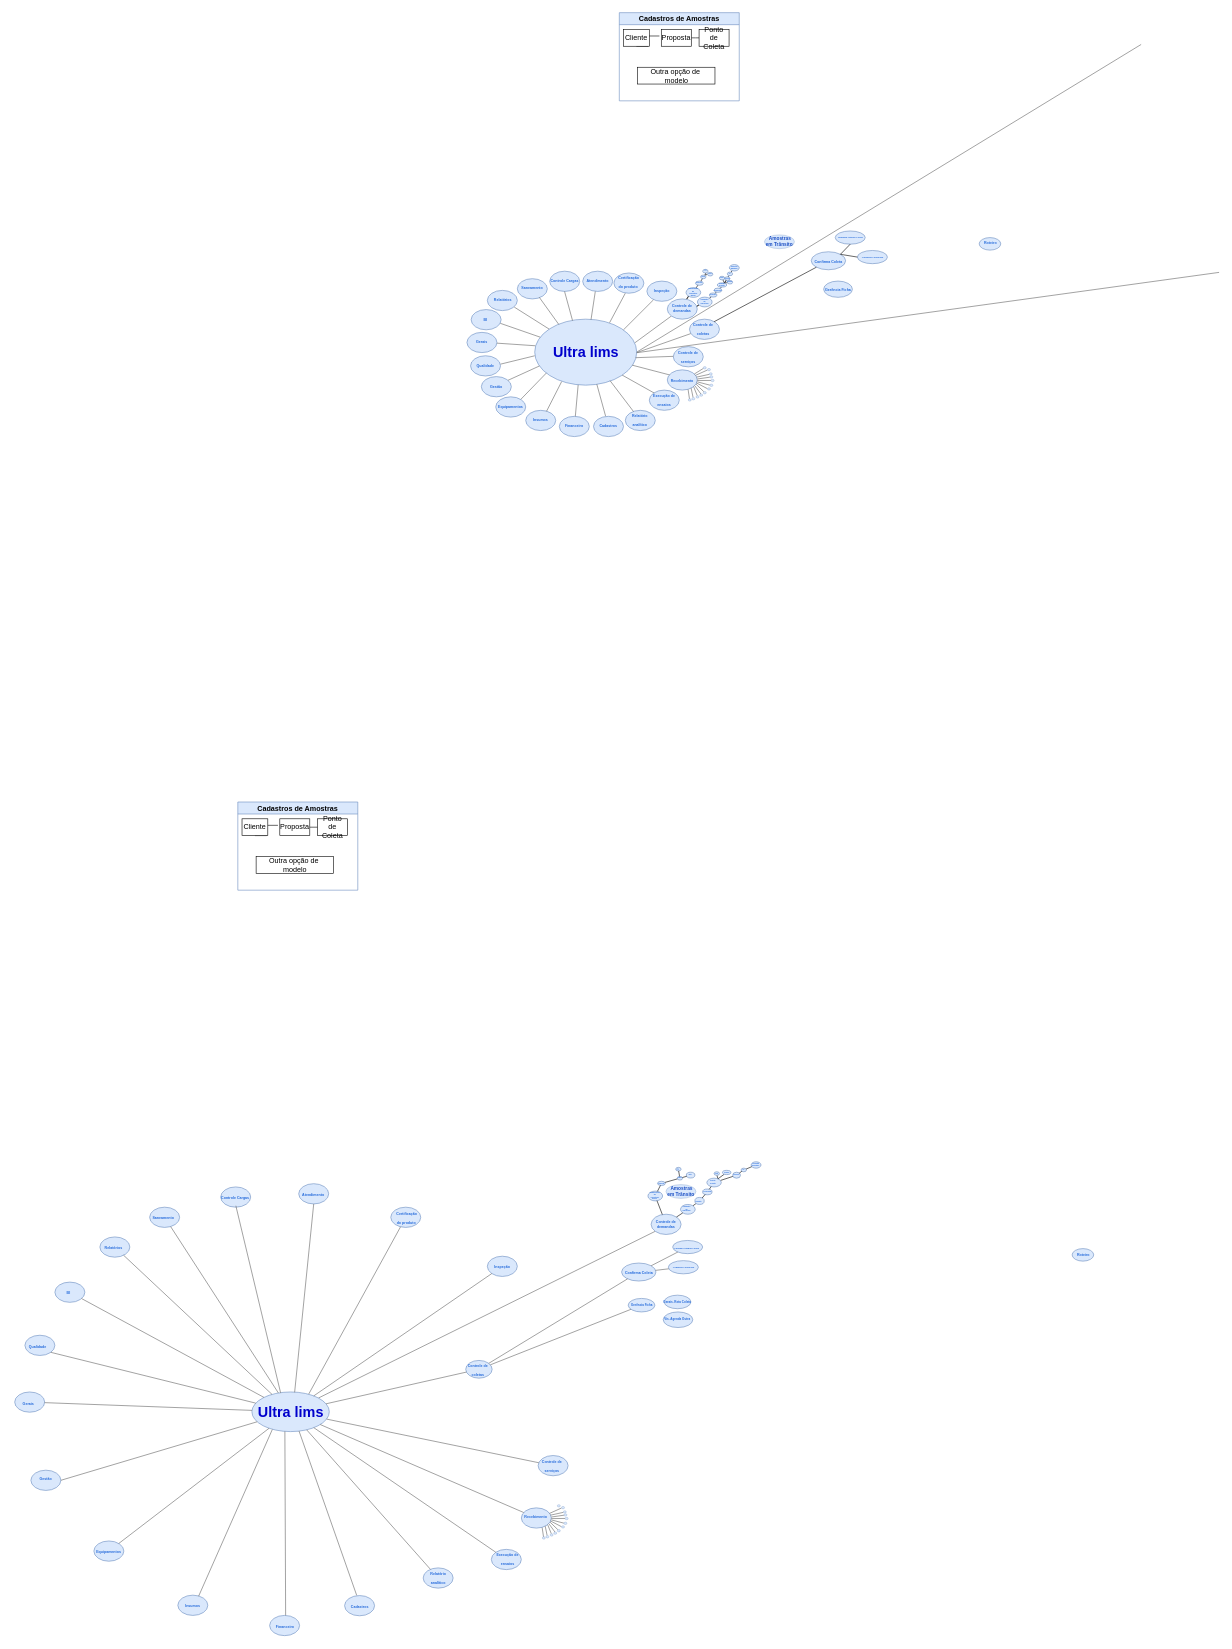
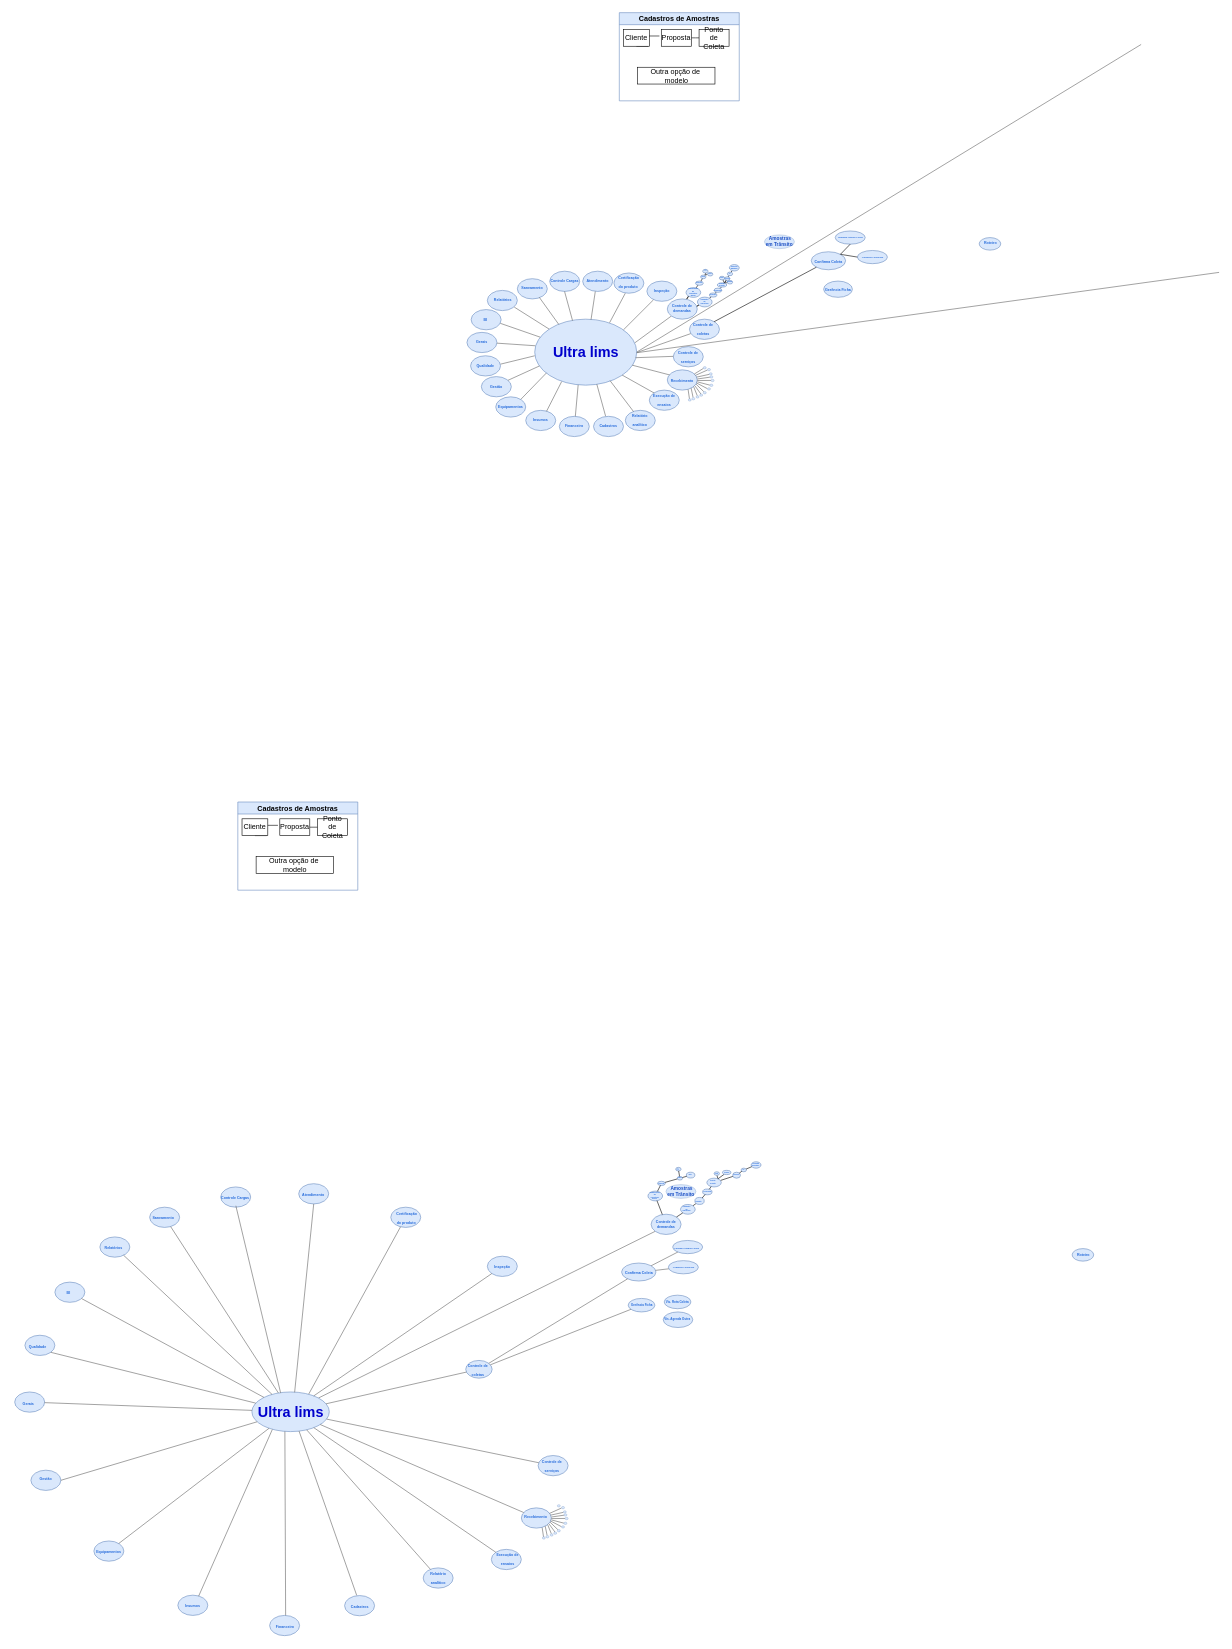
node "Gerais. Rota Coleta": label "Gerais. Rota Coleta" -> "Vis. Rota Coleta"
